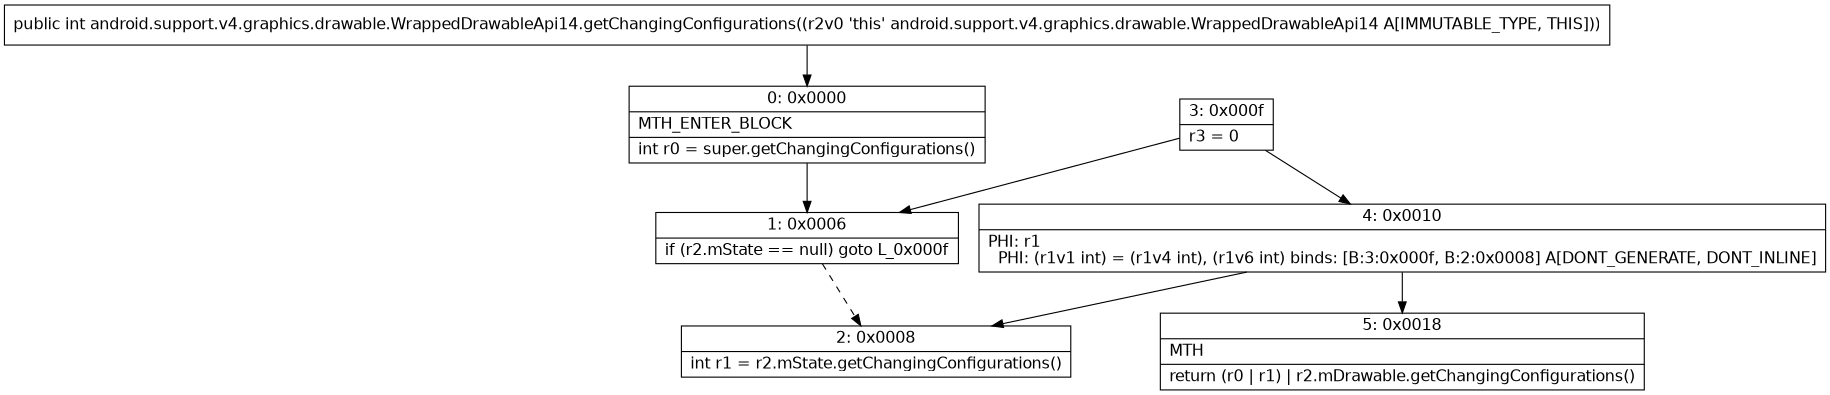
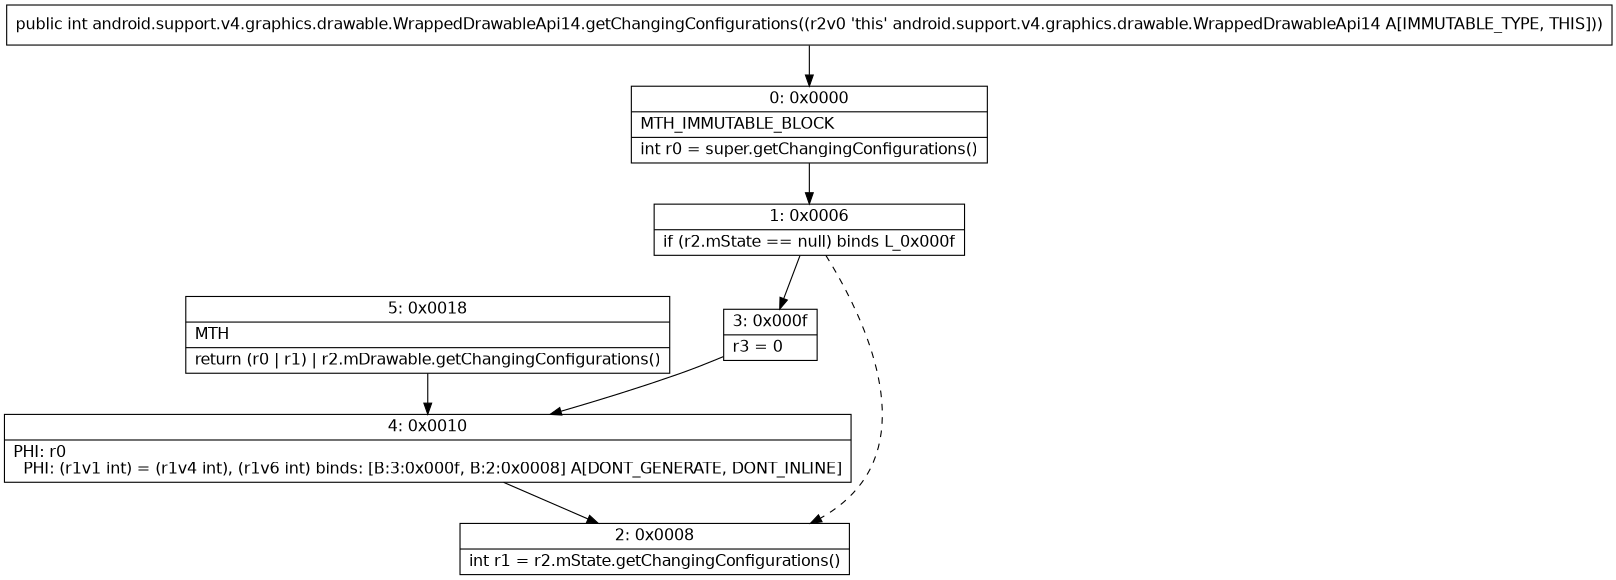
node "0: 0x0000": text "MTH_ENTER_BLOCK" -> "MTH_IMMUTABLE_BLOCK"
edge "3: 0x000f" -> "1: 0x0006": reversed
node "4: 0x0010": text "PHI: r1" -> "PHI: r0"
node "1: 0x0006": text "if (r2.mState == null) goto L_0x000f" -> "if (r2.mState == null) binds L_0x000f"
edge "4: 0x0010" -> "5: 0x0018": reversed
